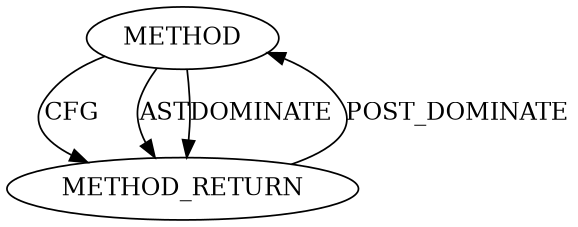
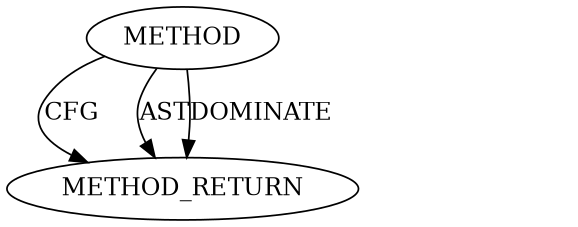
edge "METHOD_RETURN" -> "METHOD": removed, label "POST_DOMINATE"
